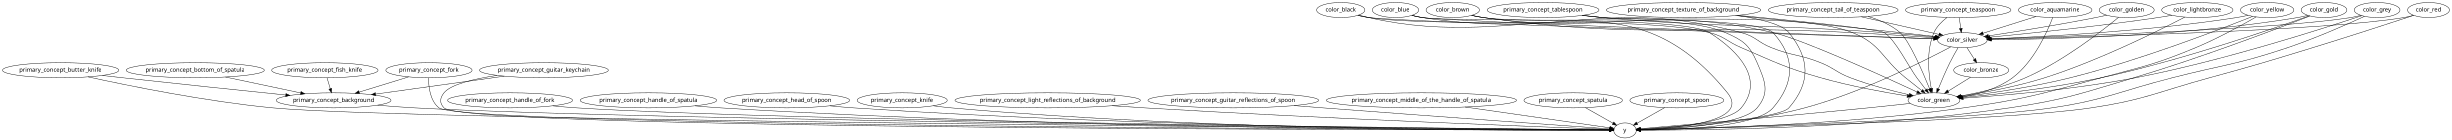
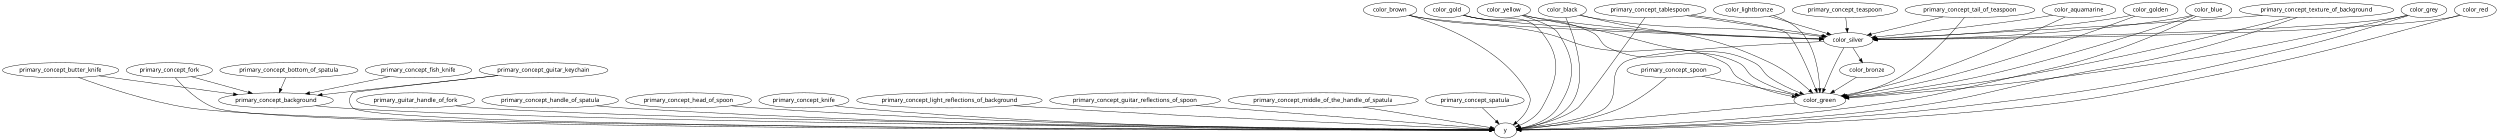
edge "primary_concept_teaspoon" -> "color_green": now "primary_concept_spoon" -> "color_green"
node "primary_concept_handle_of_fork": label "primary_concept_handle_of_fork" -> "primary_guitar_handle_of_fork"
